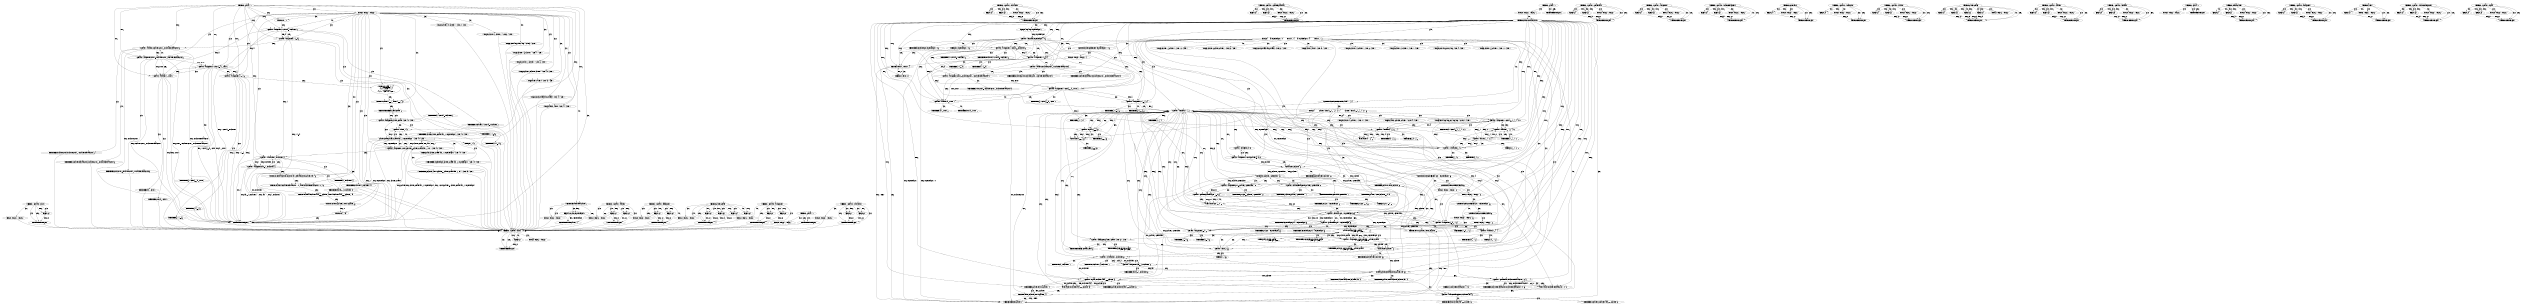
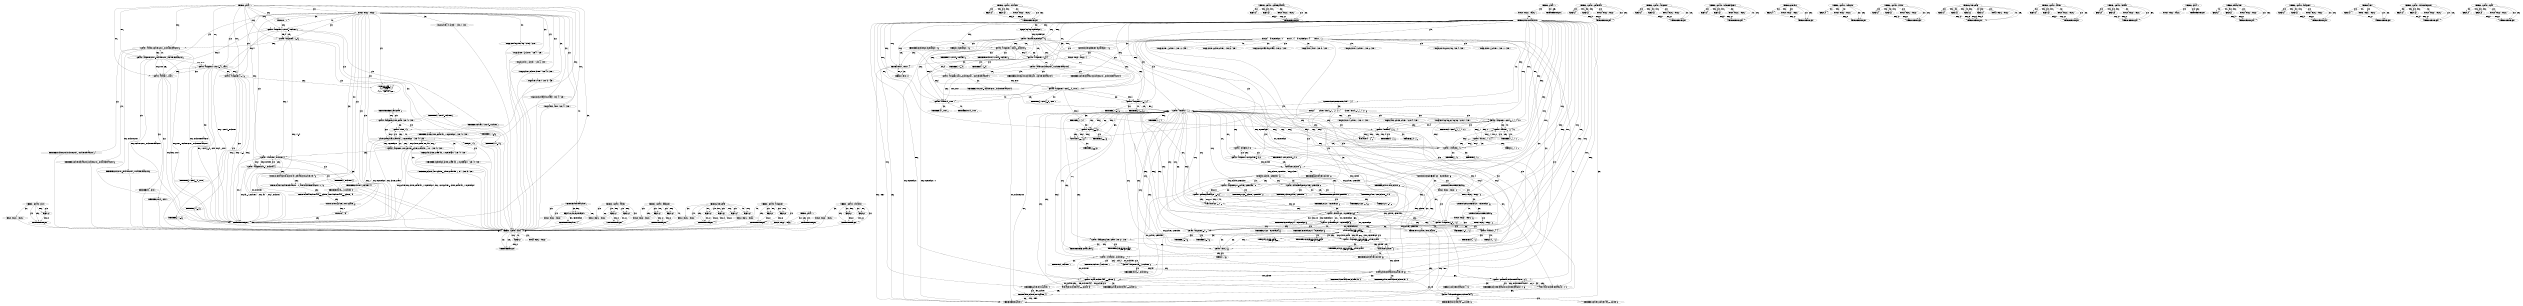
node "<(LOCAL,Cluster** i: Cluster**)<SUB>3</SUB>>": removed
node "<(LOCAL,Cluster** i: Cluster**)<SUB>7</SUB>>": removed
node "(UNKNOWN,assert(i == j);,assert(i == j);)": removed
edge "(<operator>.lessThan,i < j)" -> "(<operator>.assignment,** const k = i + (j - i) / 2)": label "DDG: p4" -> "CDG: "
edge "(<operator>.assignment,** const k = i + (j - i) / 2)" -> "(<operator>.addition,i + (j - i) / 2)": label "CFG: " -> "AST: "
edge "(<operator>.lessThan,i < j)" -> "(<operator>.division,(j - i) / 2)": removed, label "CDG:"
edge "(<operator>.lessThan,i < j)" -> "(<operator>.assignment,pos = pCluster->GetPosition())": removed, label "CDG:"
edge "(assert,assert(i == j))" -> "(<operator>.equals,i == j)": now "(IDENTIFIER,j,i < j)" -> "(<operator>.equals,i == j)"
edge "(assert,assert(k < jj))" -> "(<operator>.indirection,*k)": added, label "CFG:"
edge "(<operator>.lessThan,i < j)" -> "(<operator>.indirectFieldAccess,pCluster->GetPosition)": label "DDG: p3" -> "CDG: "
edge "(<operator>.lessThan,i < j)" -> "(GetPosition,pCluster->GetPosition())": removed, label "CDG:"
node "(IDENTIFIER,k,* const pCluster = *k)": added
edge "(<operator>.assignment,* const pCluster = *k)" -> "(IDENTIFIER,pCluster,* const pCluster = *k)": now "(<operator>.indirectFieldAccess,pCluster->GetPosition)" -> "(IDENTIFIER,pCluster,* const pCluster = *k)"
edge "(FIELD_IDENTIFIER,GetPosition,GetPosition)" -> "(<operator>.indirectFieldAccess,pCluster->GetPosition)": added, label "CFG:"
edge "(<operator>.lessThan,pos < requested_pos)" -> "<(Cluster.Create,Cluster::Create( ...)<SUB>31</SUB>>": reversed
edge "(<operator>.greaterThan,pos > requested_pos)" -> "<(Cluster.Create,Cluster::Create( ...)<SUB>31</SUB>>": label "DDG: requested_pos" -> "DDG: requested_count"
edge "(IDENTIFIER,pCluster,m_clusters[idx] == pCluster)" -> "(<operator>.equals,m_clusters[idx] == pCluster)": reversed
edge "(<operator>.equals,m_clusters[idx] == pCluster)" -> "(<operator>.indirectIndexAccess,m_clusters[idx])": label "AST: " -> "DDG: idx"
